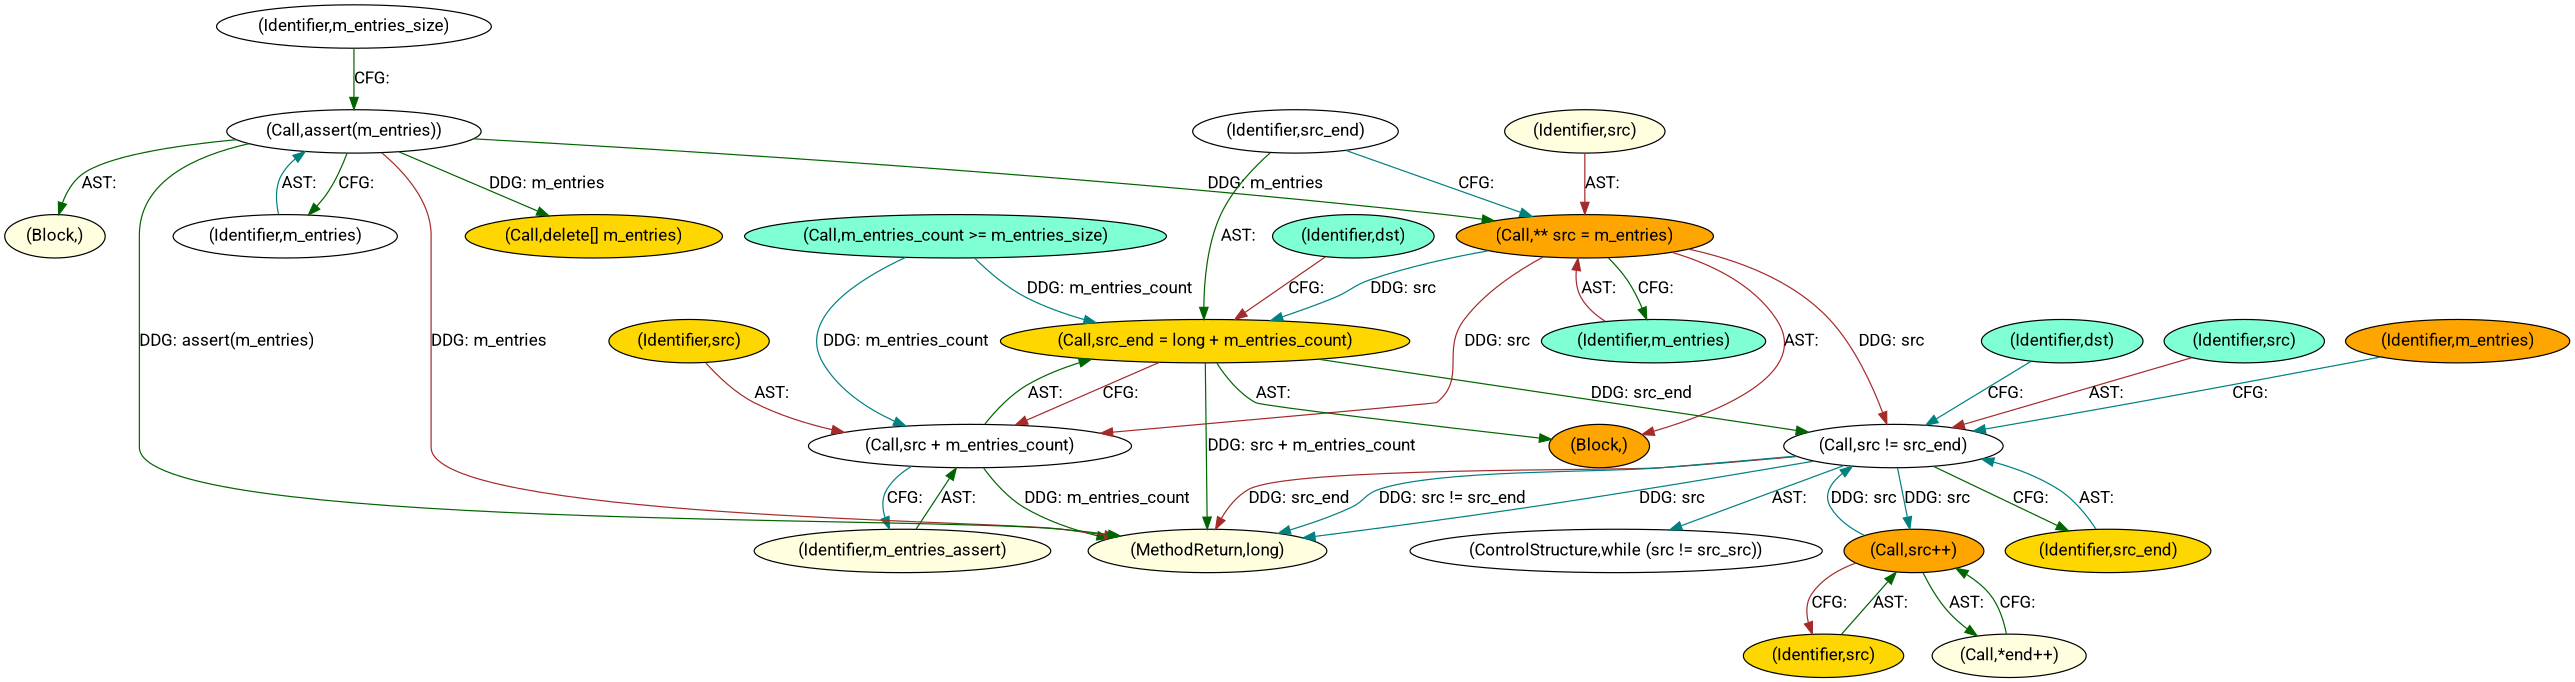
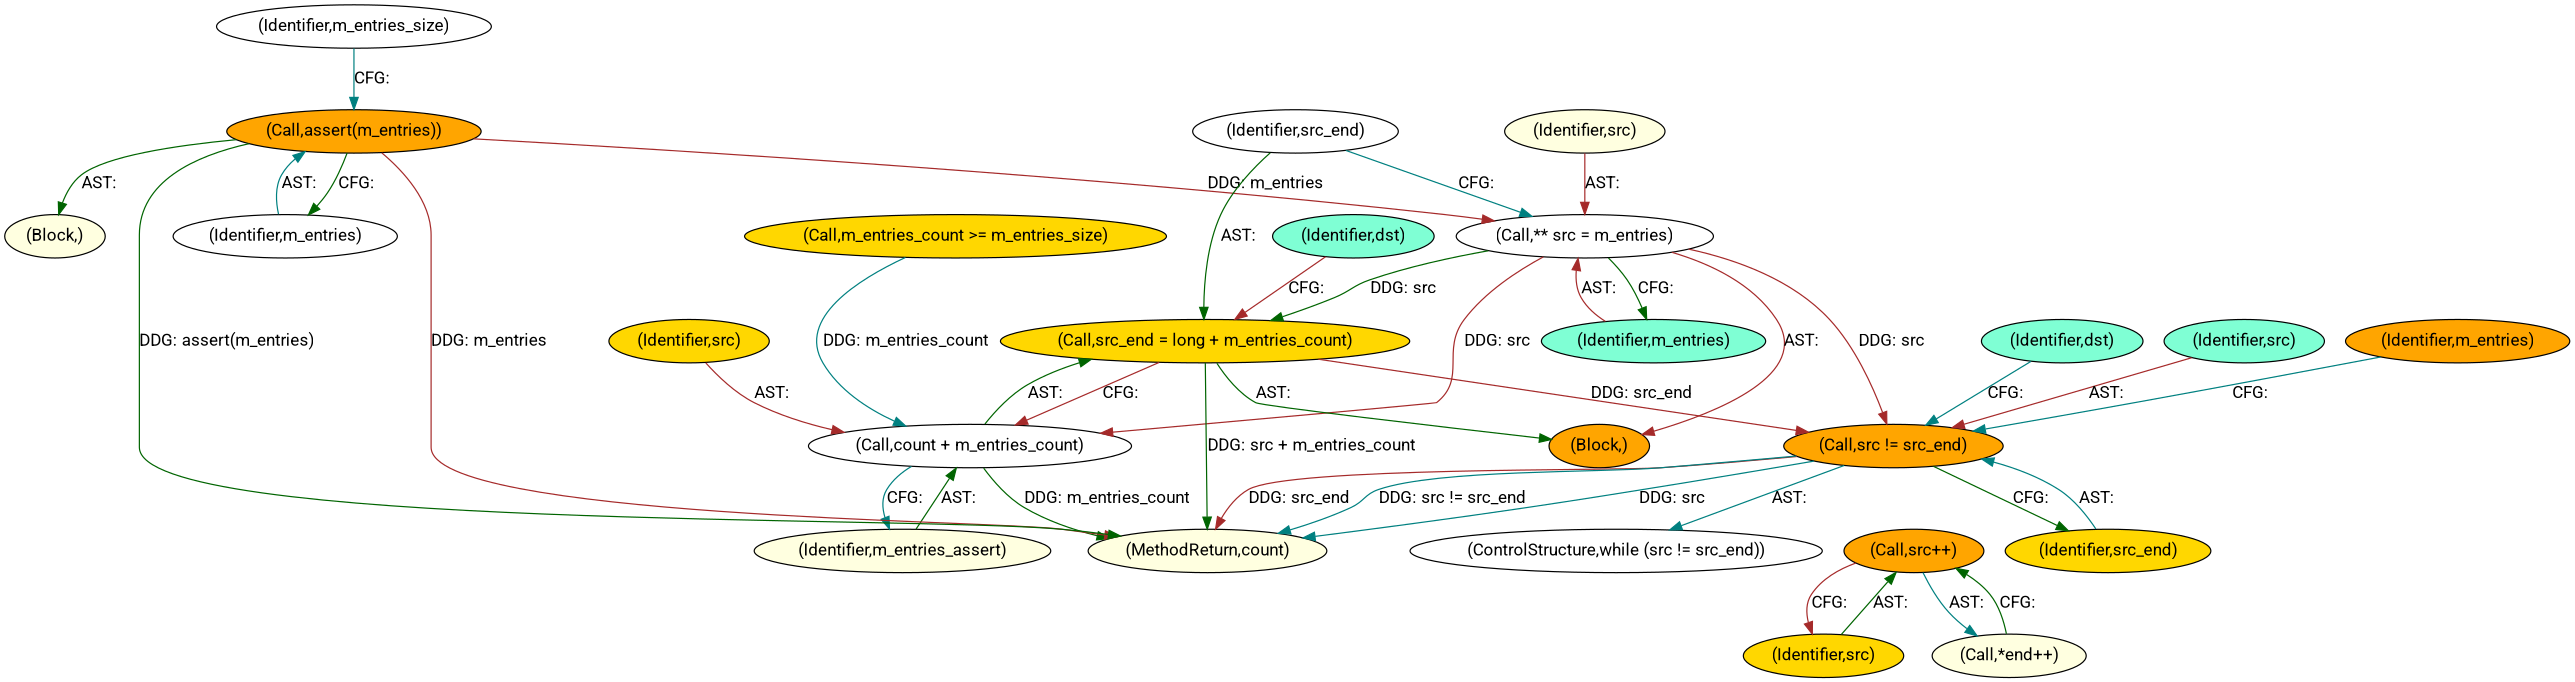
edge "(Identifier,m_entries_size)" -> "(Call,assert(m_entries))": color darkgreen -> teal
node "(Call,assert(m_entries))": fillcolor white -> orange
edge "(Call,assert(m_entries))" -> "(Call,** src = m_entries)": color darkgreen -> brown
node "(Call,delete[] m_entries)": removed
node "(Call,m_entries_count >= m_entries_size)": fillcolor aquamarine -> gold
node "(Call,** src = m_entries)": fillcolor orange -> white
edge "(Call,** src = m_entries)" -> "(Call,src_end = long + m_entries_count)": color teal -> darkgreen
edge "(Call,m_entries_count >= m_entries_size)" -> "(Call,src_end = long + m_entries_count)": removed, label "DDG: m_entries_count"
edge "(Call,src_end = long + m_entries_count)" -> "(Call,src != src_end)": color darkgreen -> brown
node "(Call,src + m_entries_count)": label "(Call,src + m_entries_count)" -> "(Call,count + m_entries_count)"
node "(Call,src != src_end)": fillcolor white -> orange
edge "(Call,src != src_end)" -> "(Call,src++)": removed, label "DDG: src"
edge "(Call,src++)" -> "(Call,src != src_end)": removed, label "DDG: src"
node "(MethodReturn,long)": label "(MethodReturn,long)" -> "(MethodReturn,count)"
node "(ControlStructure,while (src != src_src))": label "(ControlStructure,while (src != src_src))" -> "(ControlStructure,while (src != src_end))"
edge "(Call,src++)" -> "(Call,*end++)": color darkgreen -> teal
